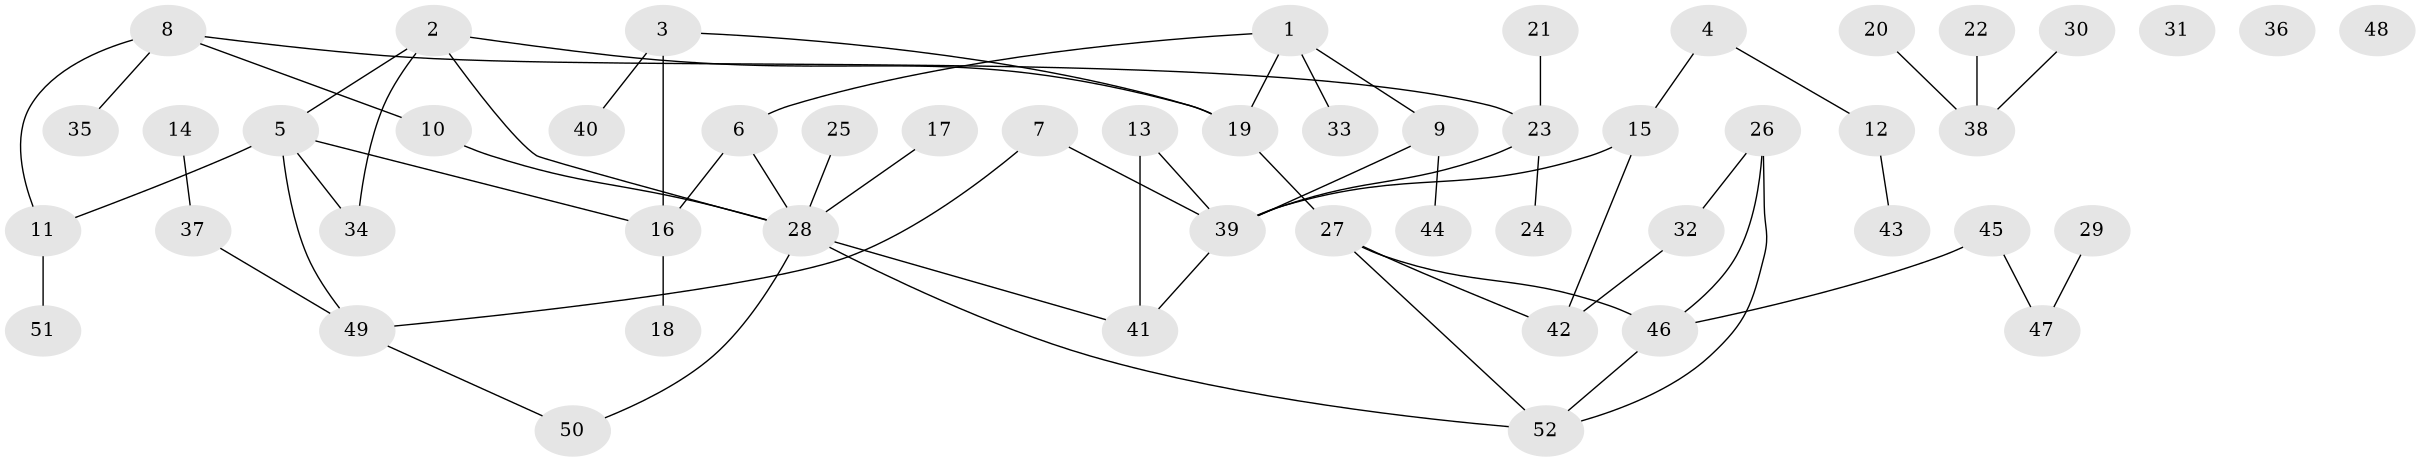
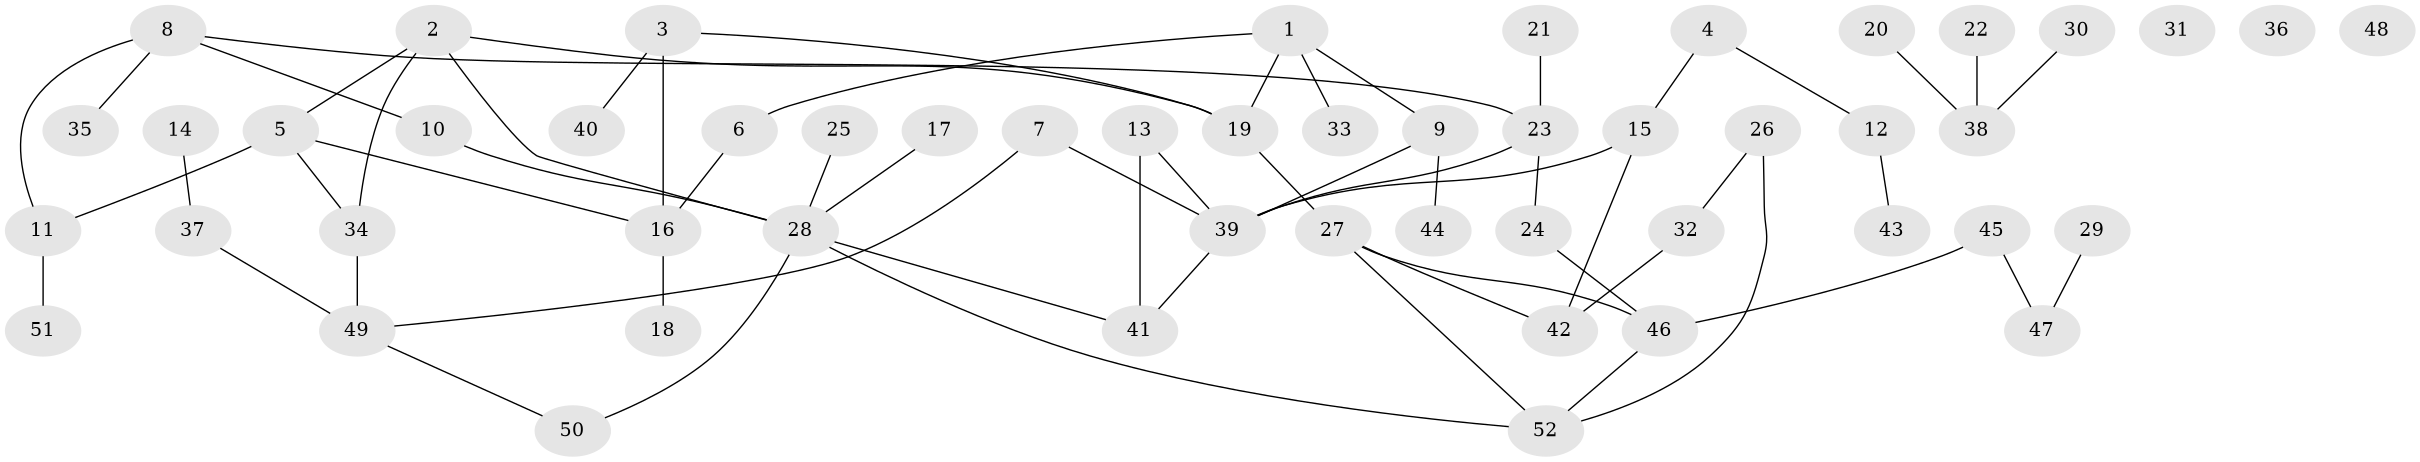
edge "6" -- "28": removed
edge "5" -- "49": now "34" -- "49"
edge "26" -- "46": now "24" -- "46"
